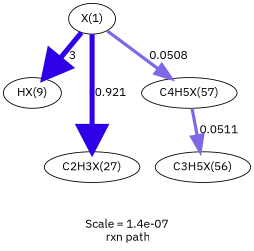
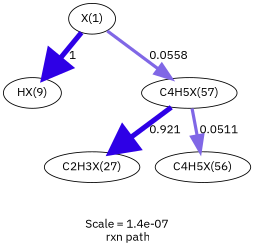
edge "X(1)" -> "HX(9)": label " 3" -> " 1"
edge "X(1)" -> "C4H5X(57)": label " 0.0508" -> " 0.0558"
edge "X(1)" -> "C2H3X(27)": now "C4H5X(57)" -> "C2H3X(27)"
node "C3H5X(56)": label "C3H5X(56)" -> "C4H5X(56)"
